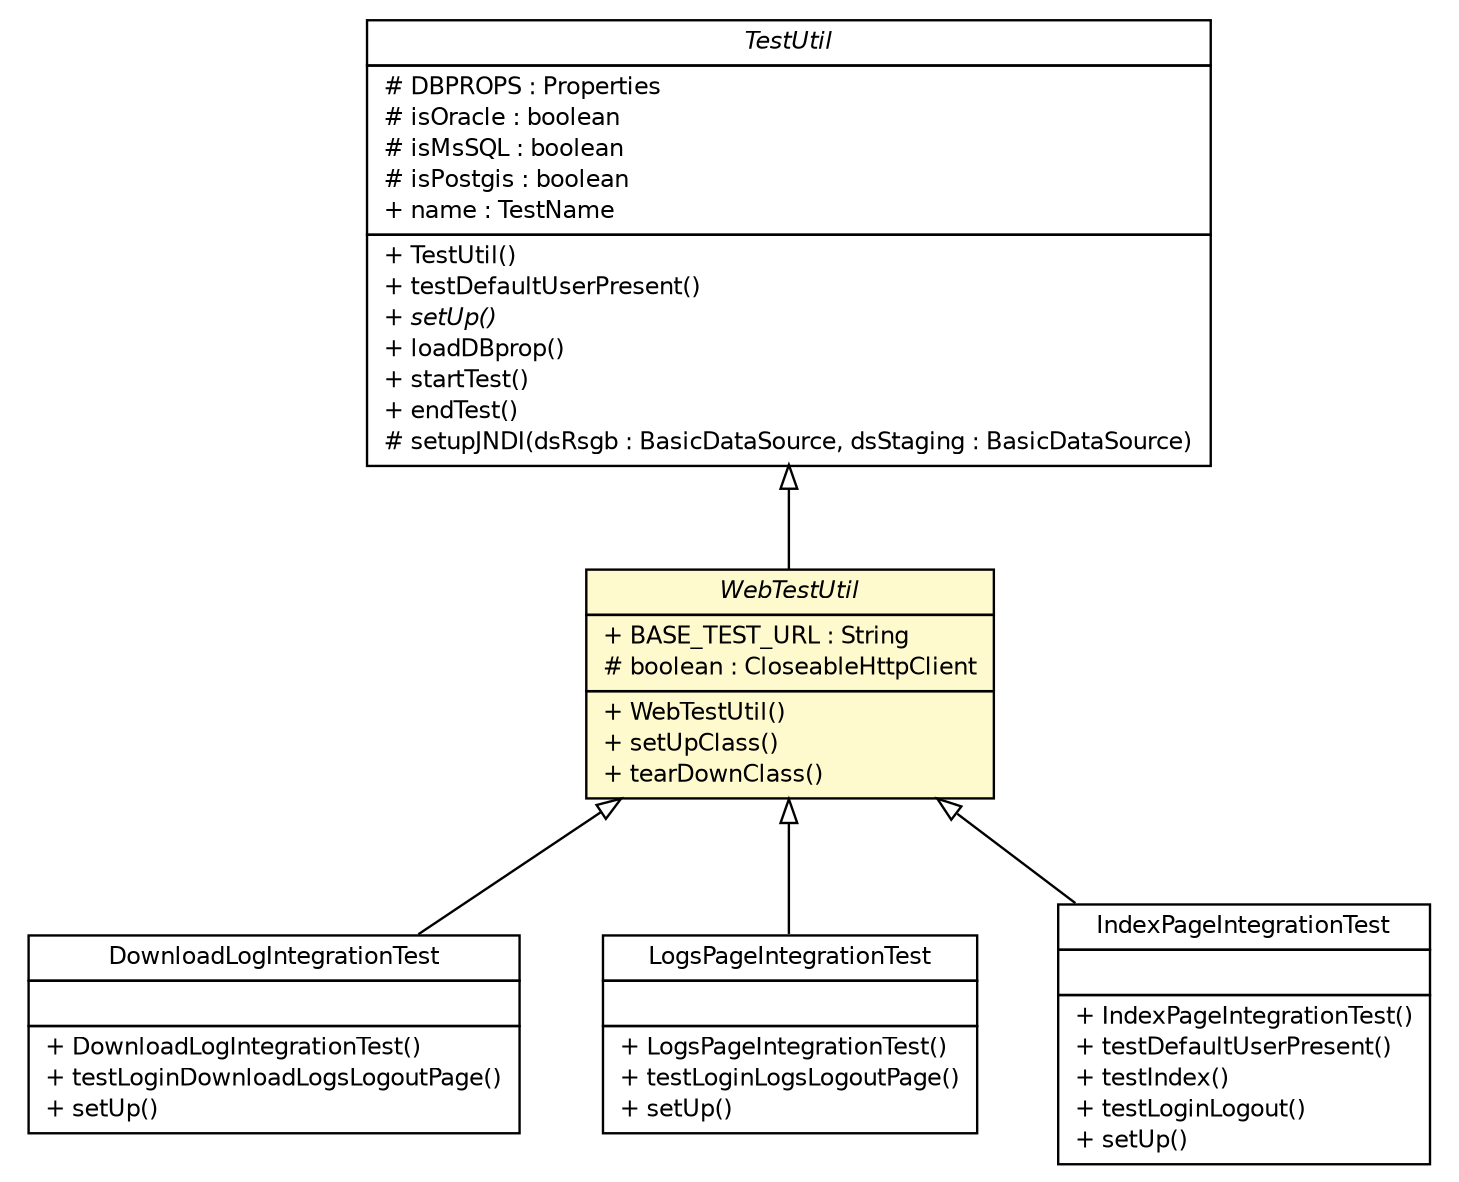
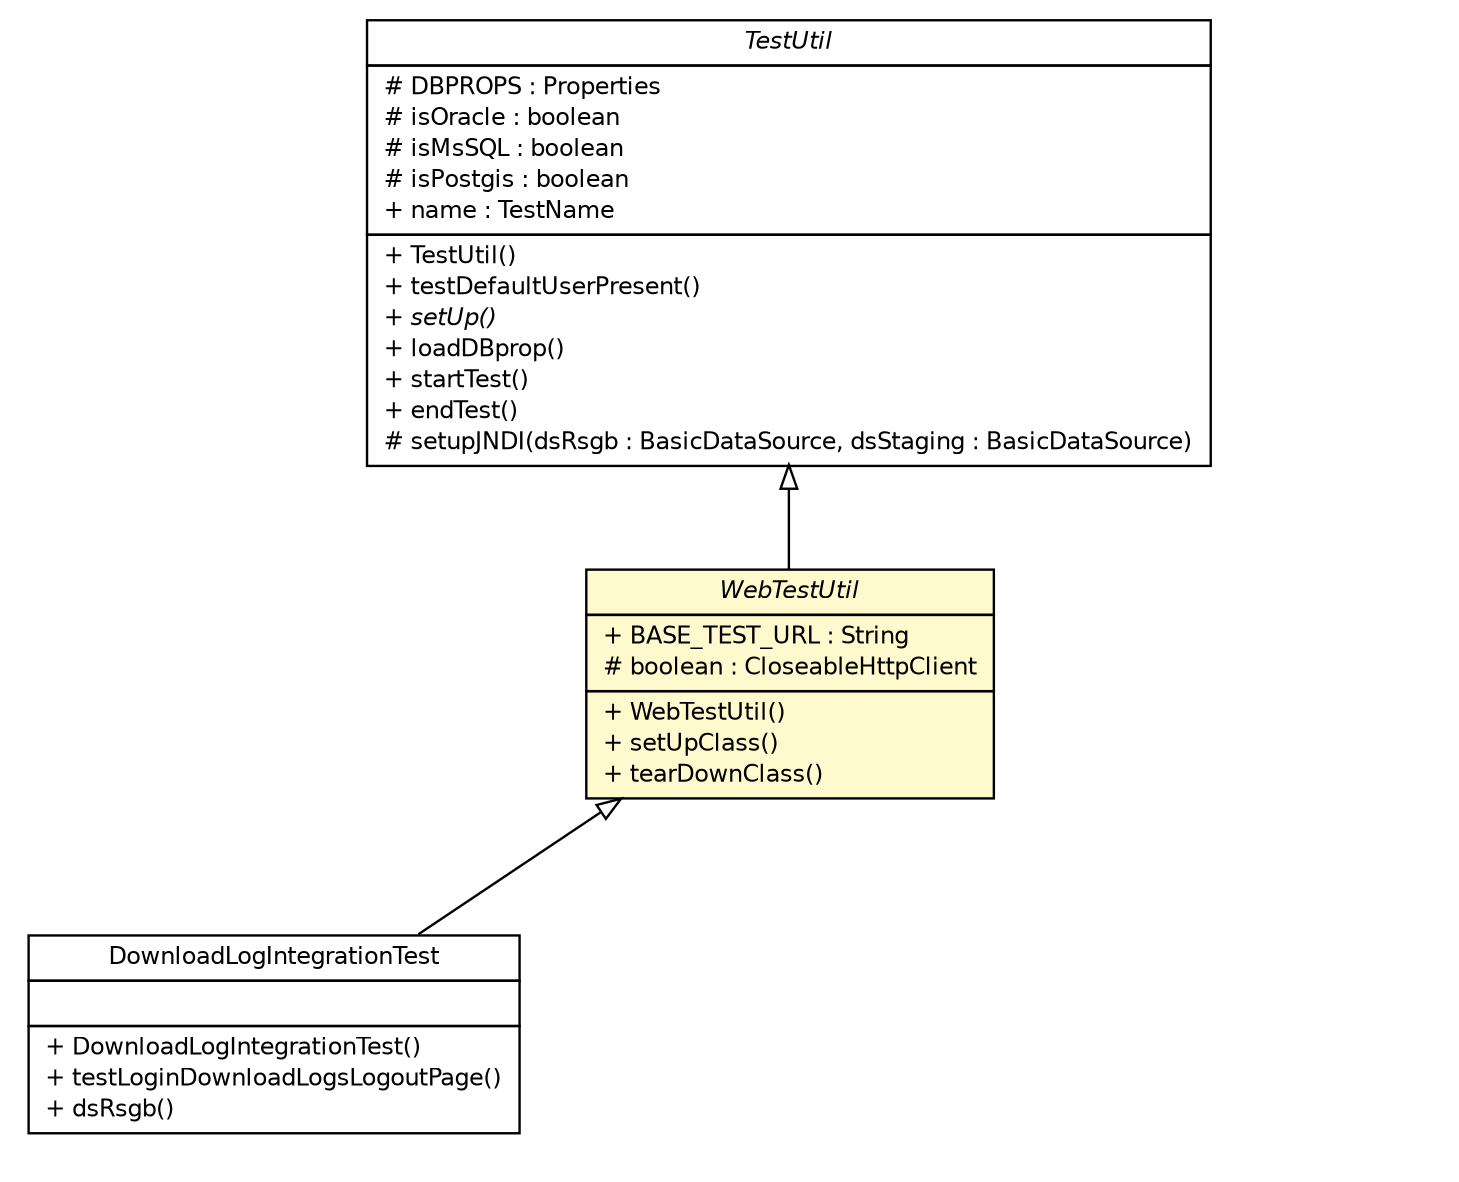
node "LogsPageIntegrationTest": removed
node "IndexPageIntegrationTest": removed
node "DownloadLogIntegrationTest": text "+ setUp()" -> "+ dsRsgb()"
